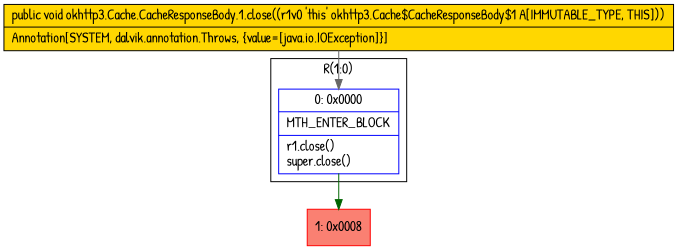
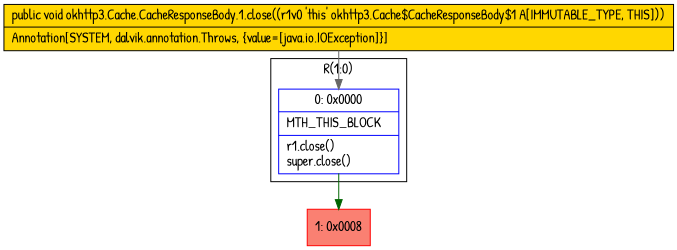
node "0: 0x0000": text "MTH_ENTER_BLOCK" -> "MTH_THIS_BLOCK"
